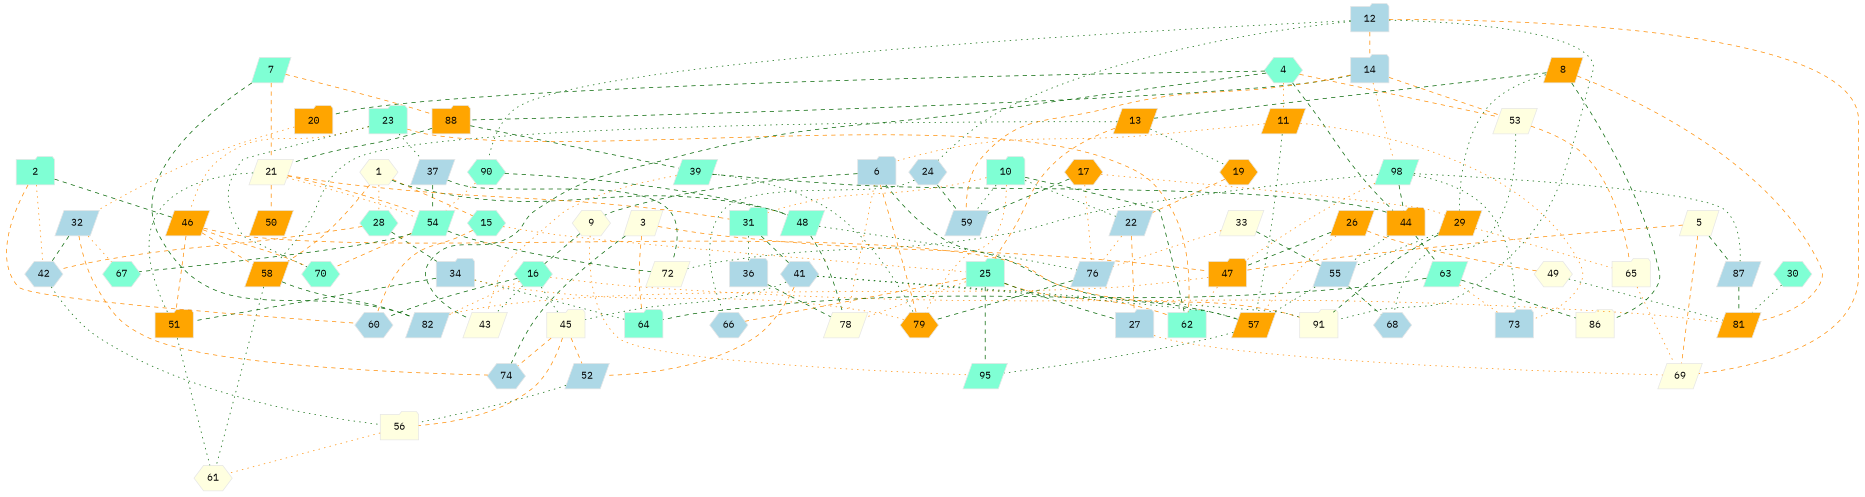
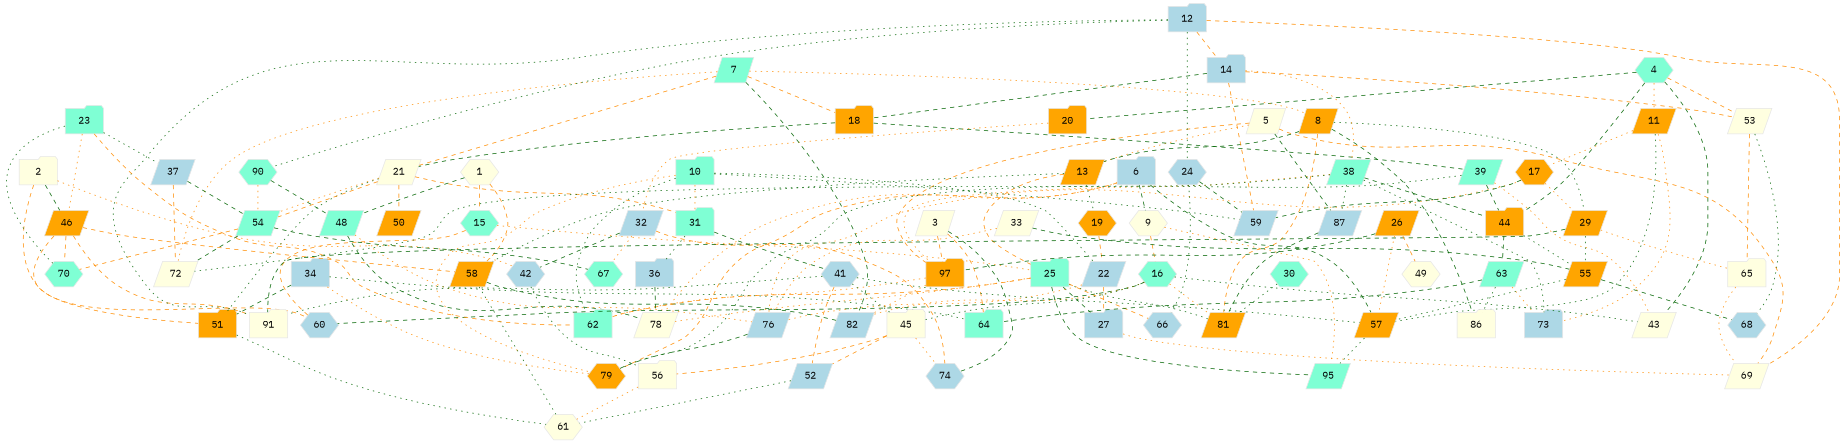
edge "7" -- "8": added
edge "7" -- "72": added
node "88": label "88" -> "18"
edge "5" -- "13": added
edge "11" -- "6": now "11" -- "17"
node "2": fillcolor aquamarine -> lightyellow
node "98": label "98" -> "38"
edge "37" -- "72": color darkgreen -> darkorange
edge "10" -- "62": style dashed -> dotted
node "28": removed
edge "48" -- "76": color darkgreen -> darkorange
edge "9" -- "16": color darkgreen -> darkorange
node "47": label "47" -> "97"
node "55": fillcolor lightblue -> orange
edge "63" -- "86": style dashed -> dotted
edge "49" -- "81": now "25" -- "81"
edge "45" -- "74": style dashed -> dotted
edge "52" -- "56": now "52" -- "61"
